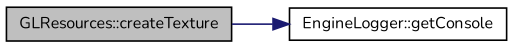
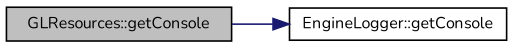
node "GLResources::createTexture": label "GLResources::createTexture" -> "GLResources::getConsole"
